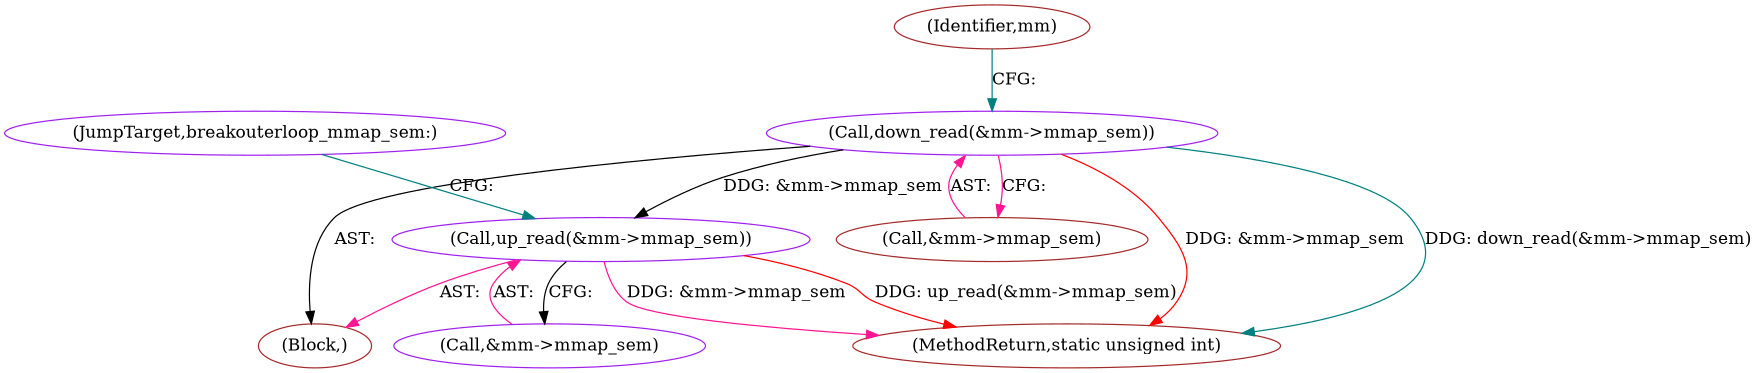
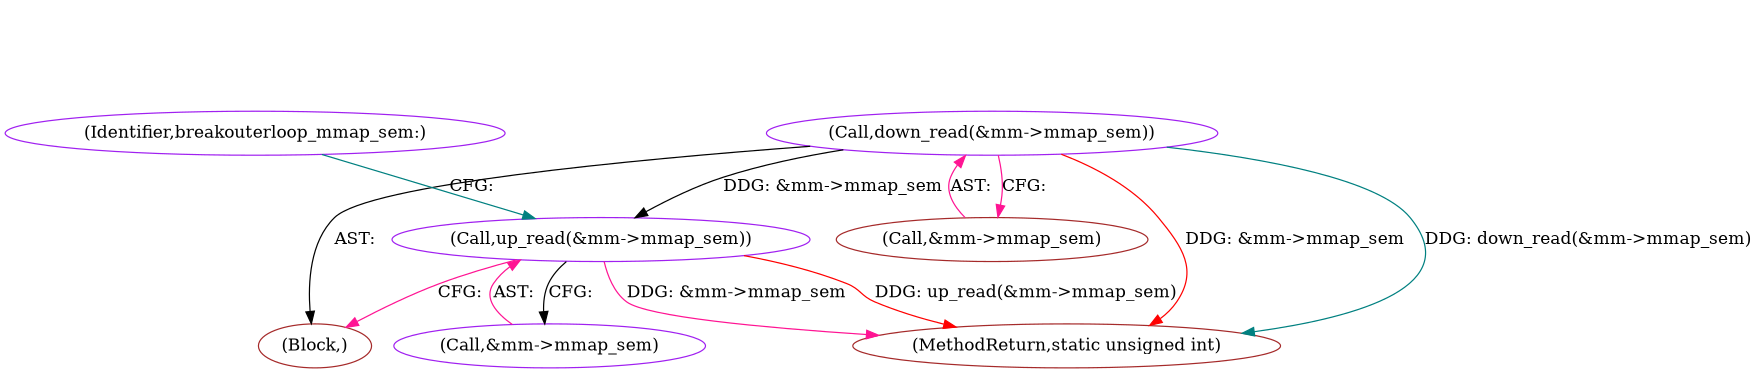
node "(Identifier,mm)": removed
node "(JumpTarget,breakouterloop_mmap_sem:)": label "(JumpTarget,breakouterloop_mmap_sem:)" -> "(Identifier,breakouterloop_mmap_sem:)"
edge "(Call,up_read(&mm->mmap_sem))" -> "(Block,)": label "AST: " -> "CFG: "
